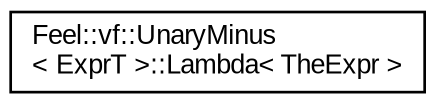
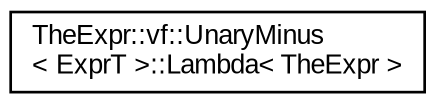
node "Feel::vf::UnaryMinus < ExprT >::Lambda< TheExpr >": label "Feel::vf::UnaryMinus < ExprT >::Lambda< TheExpr >" -> "TheExpr::vf::UnaryMinus < ExprT >::Lambda< TheExpr >"
